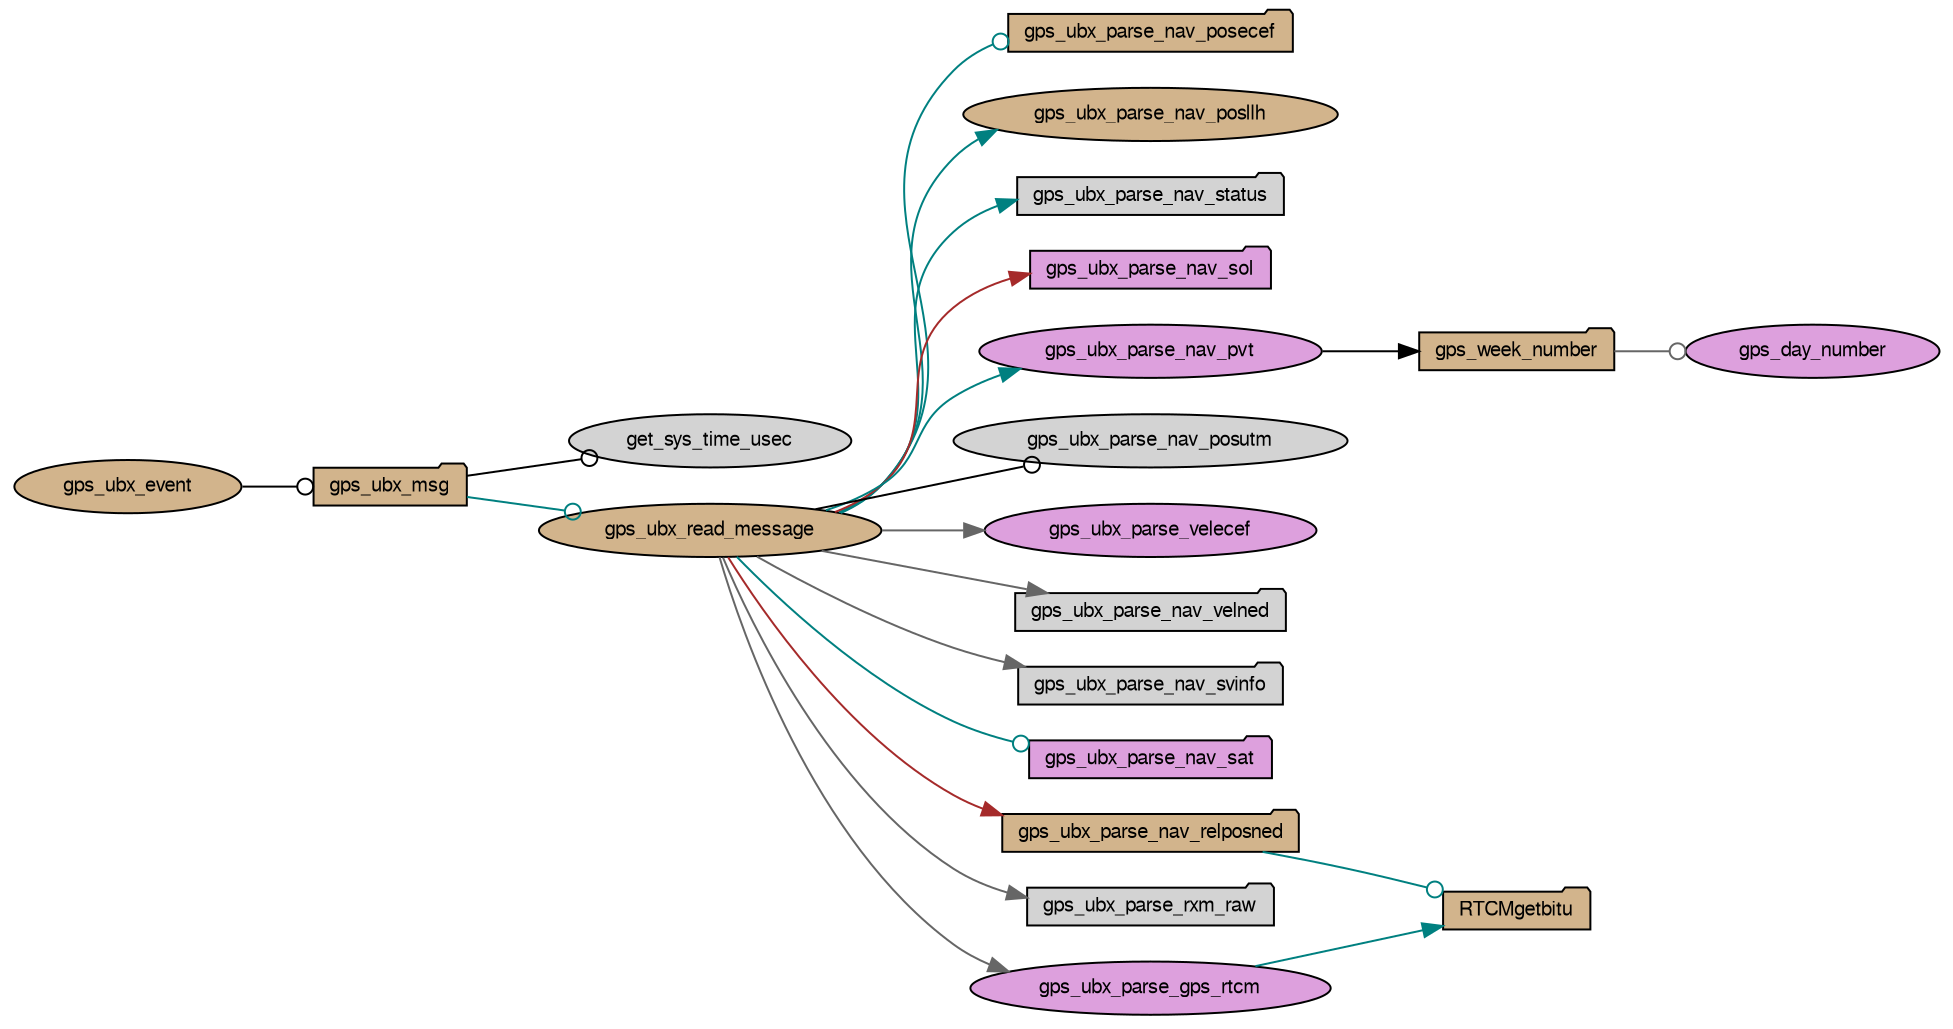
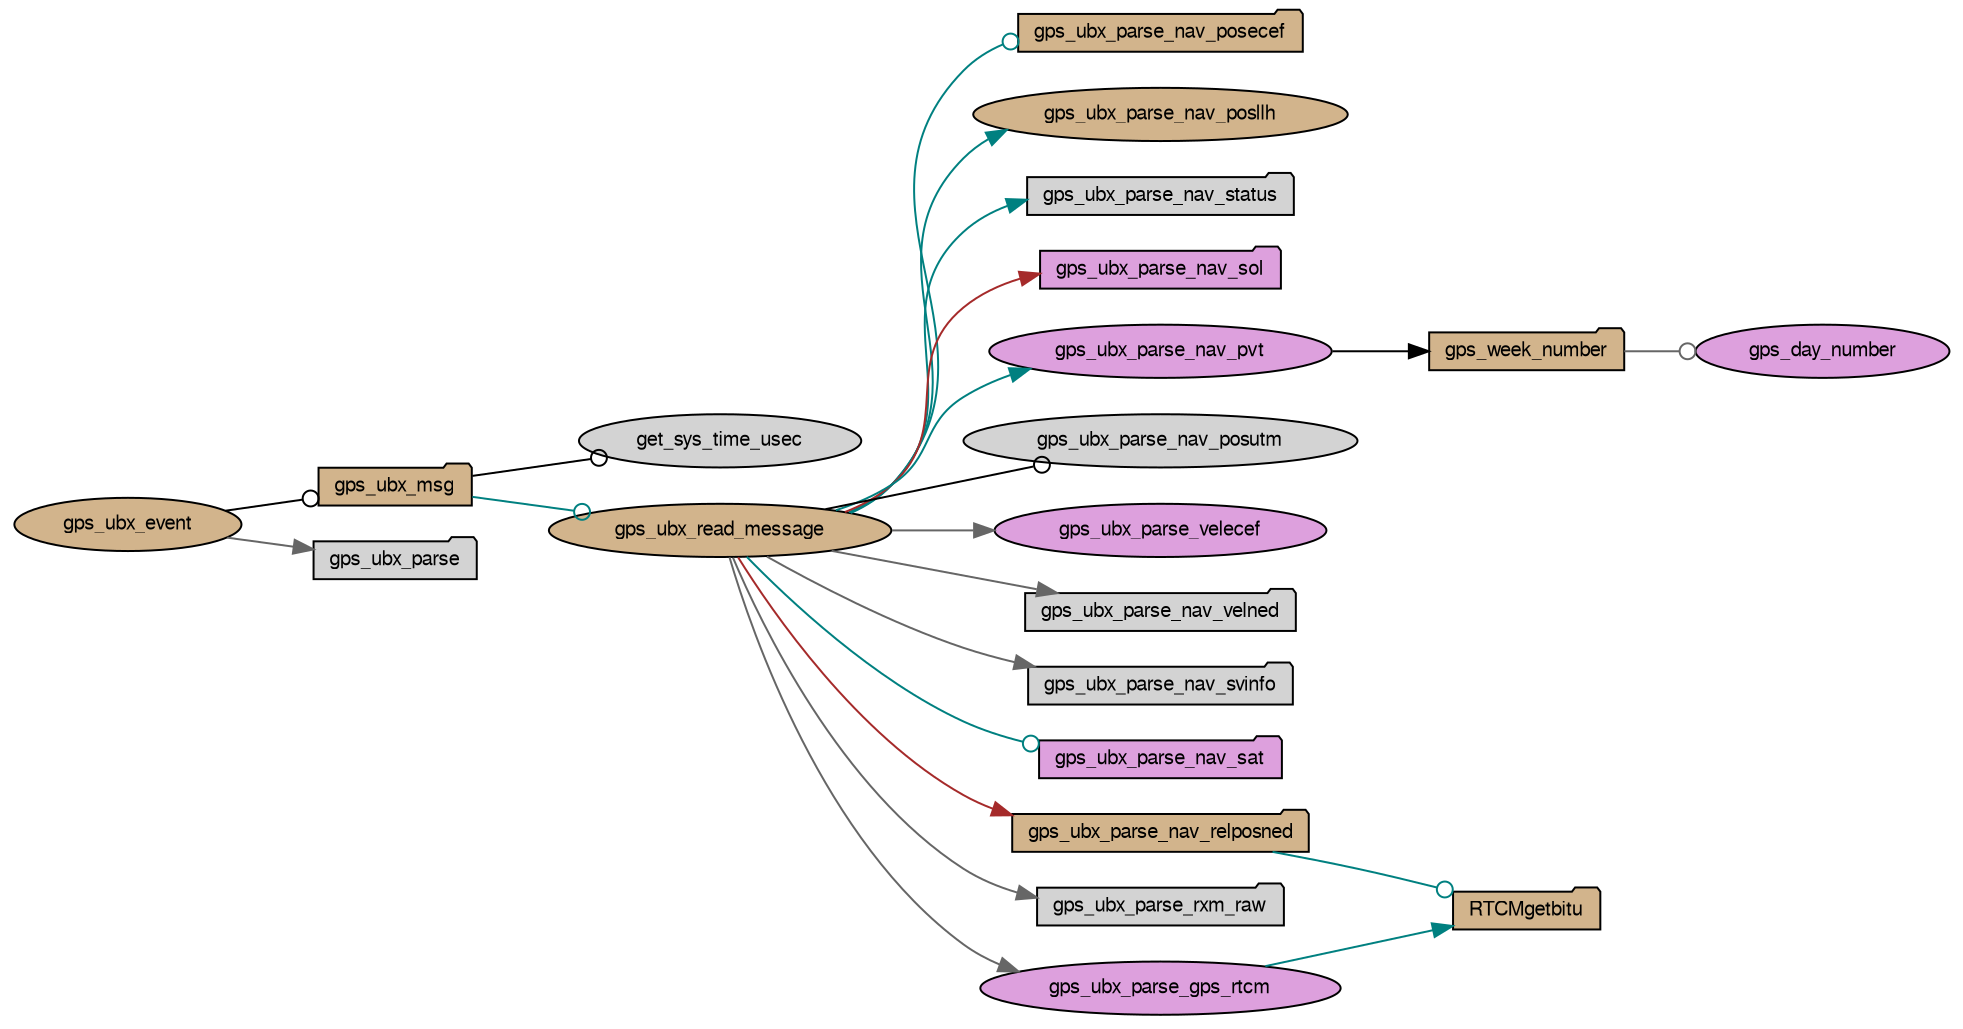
node "gps_ubx_parse": added
